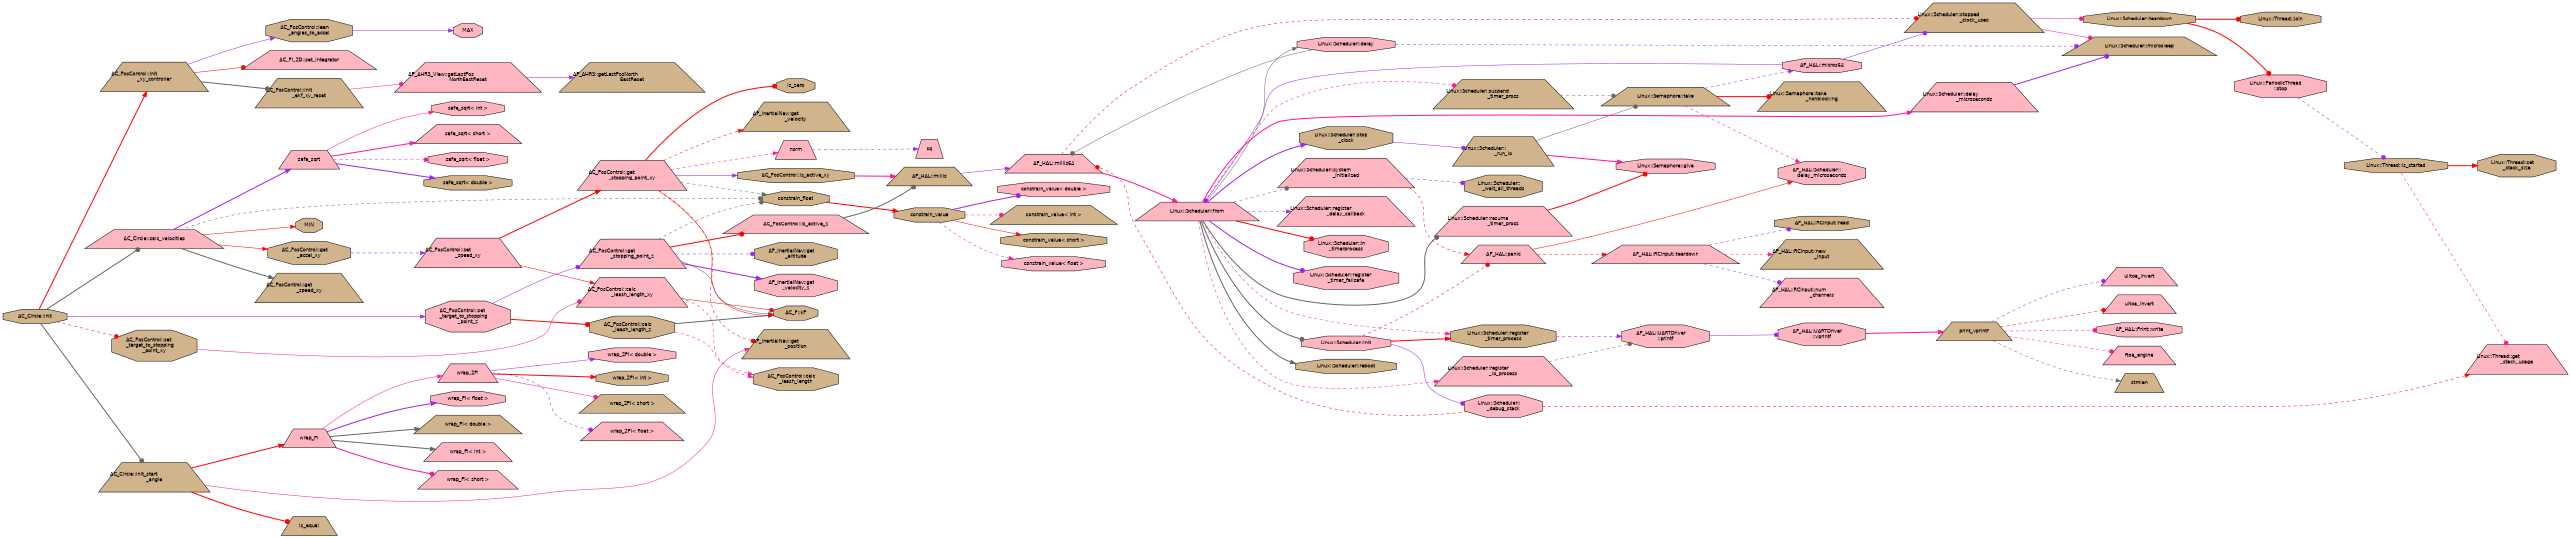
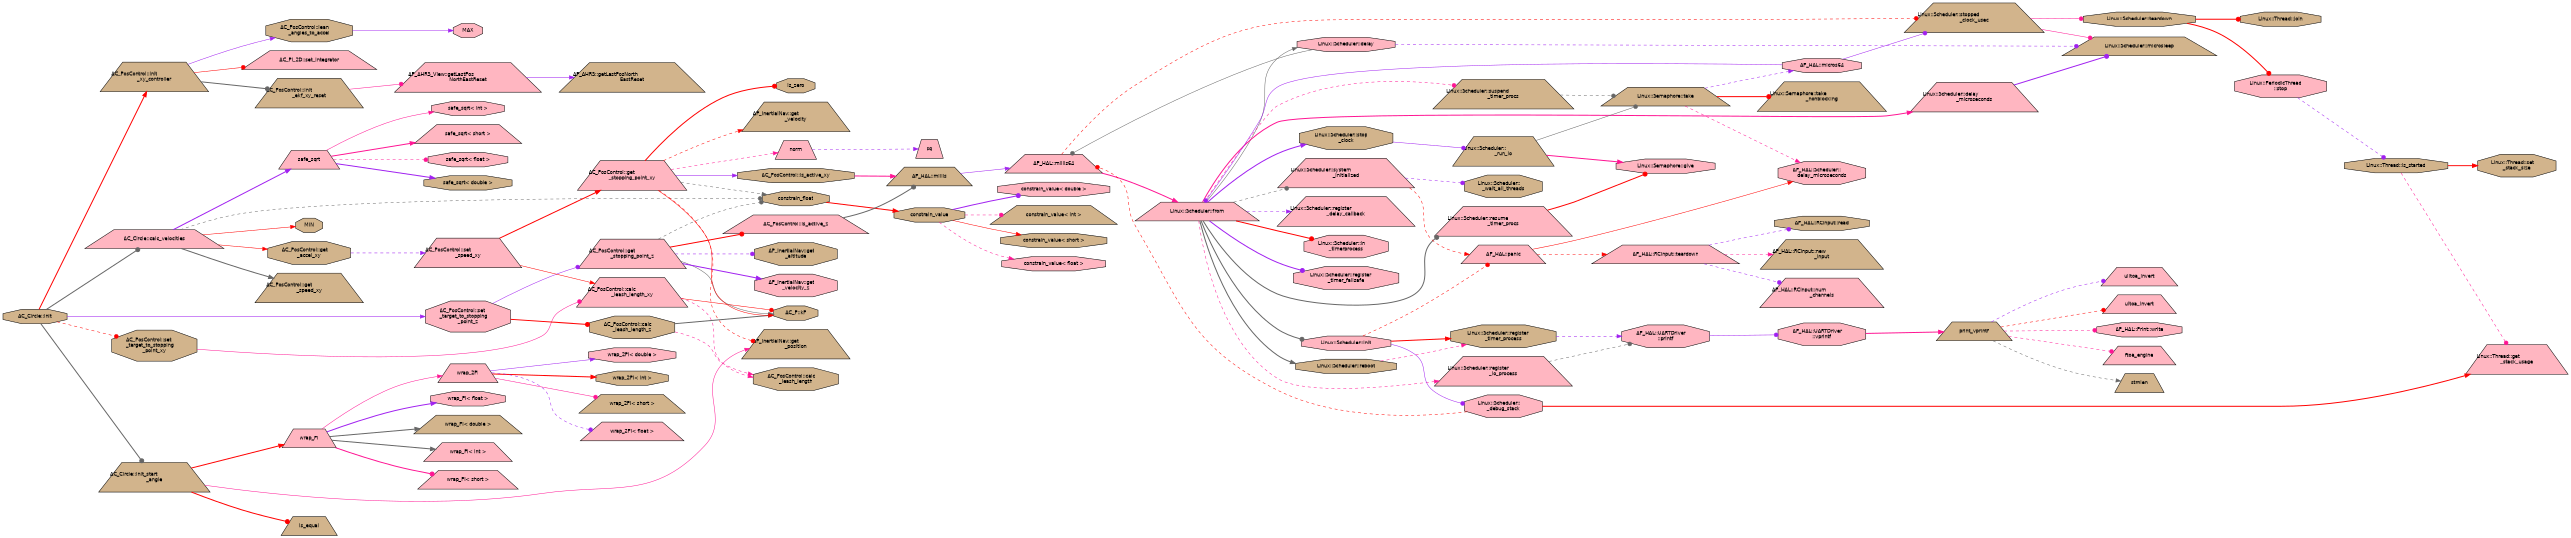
edge "Linux::Scheduler::from" -> "Linux::Scheduler::register _timer_process": now "Linux::Scheduler::reboot" -> "Linux::Scheduler::register _timer_process"
edge "Linux::Scheduler:: _debug_stack" -> "Linux::Thread::get _stack_usage": style dashed -> bold
